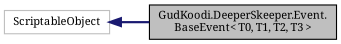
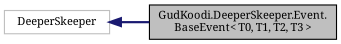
node "ScriptableObject": label "ScriptableObject" -> "DeeperSkeeper"
